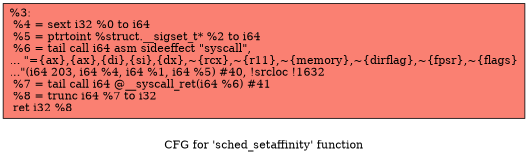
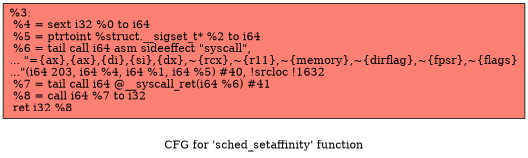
node "%3:": text "%8 = trunc i64 %7 to i32" -> "%8 = call i64 %7 to i32"
